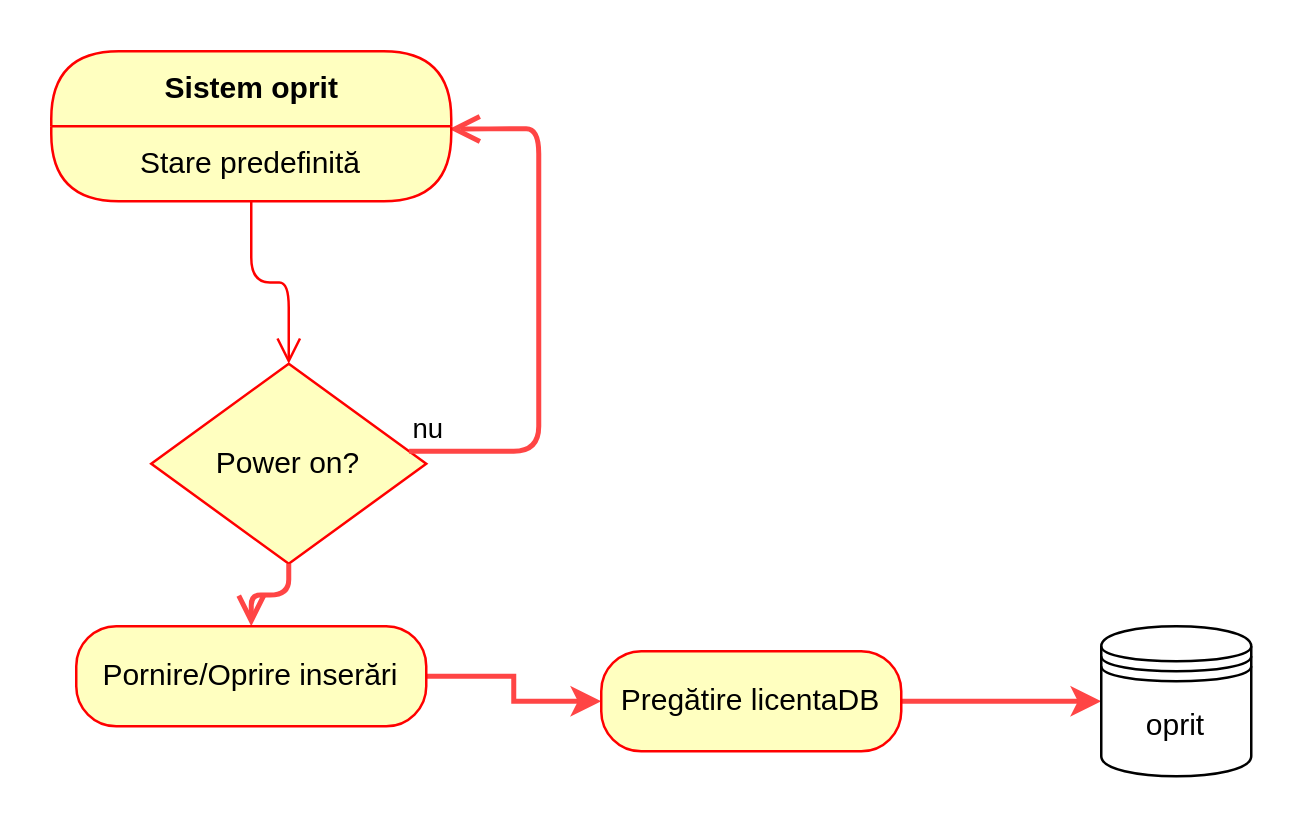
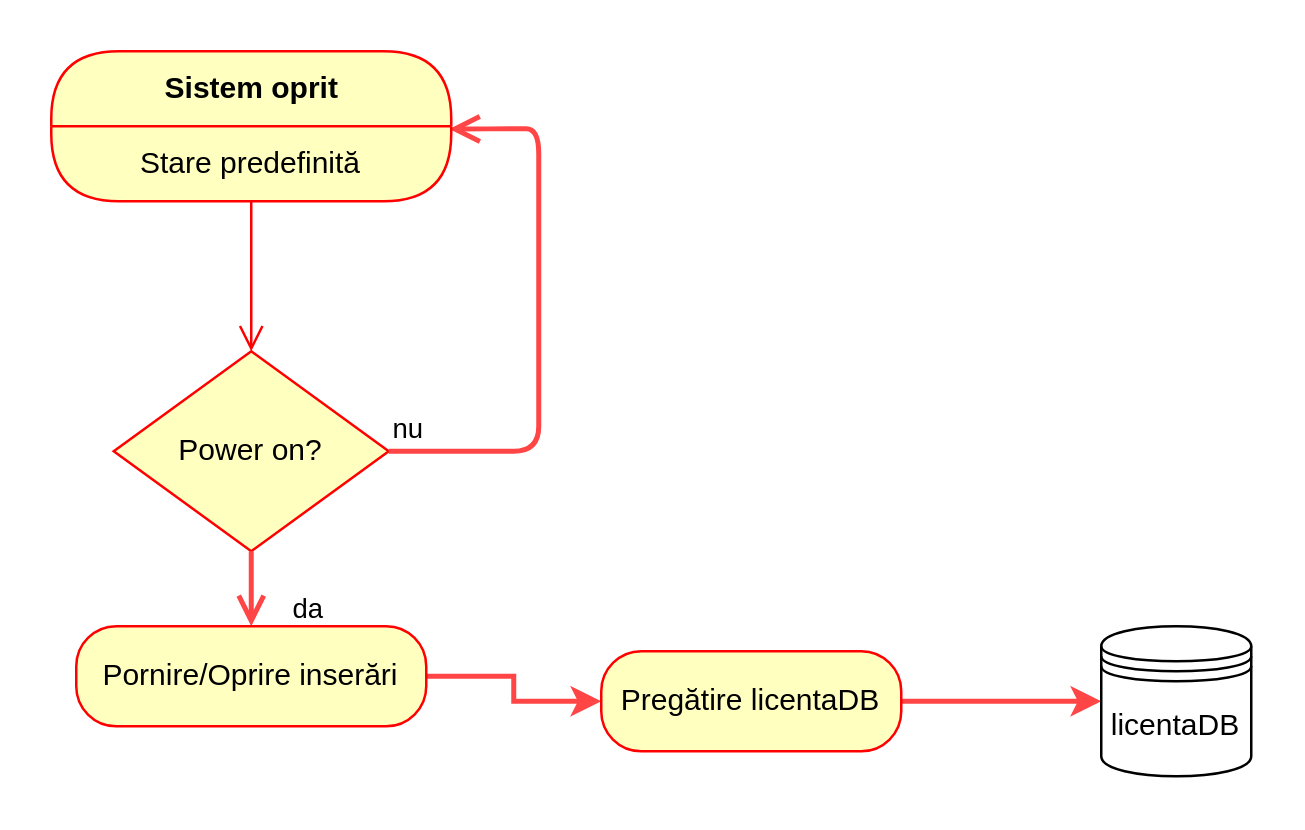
node "Power on?": moved (289, 464) -> (251, 451)
node "oprit": label "oprit" -> "licentaDB"
